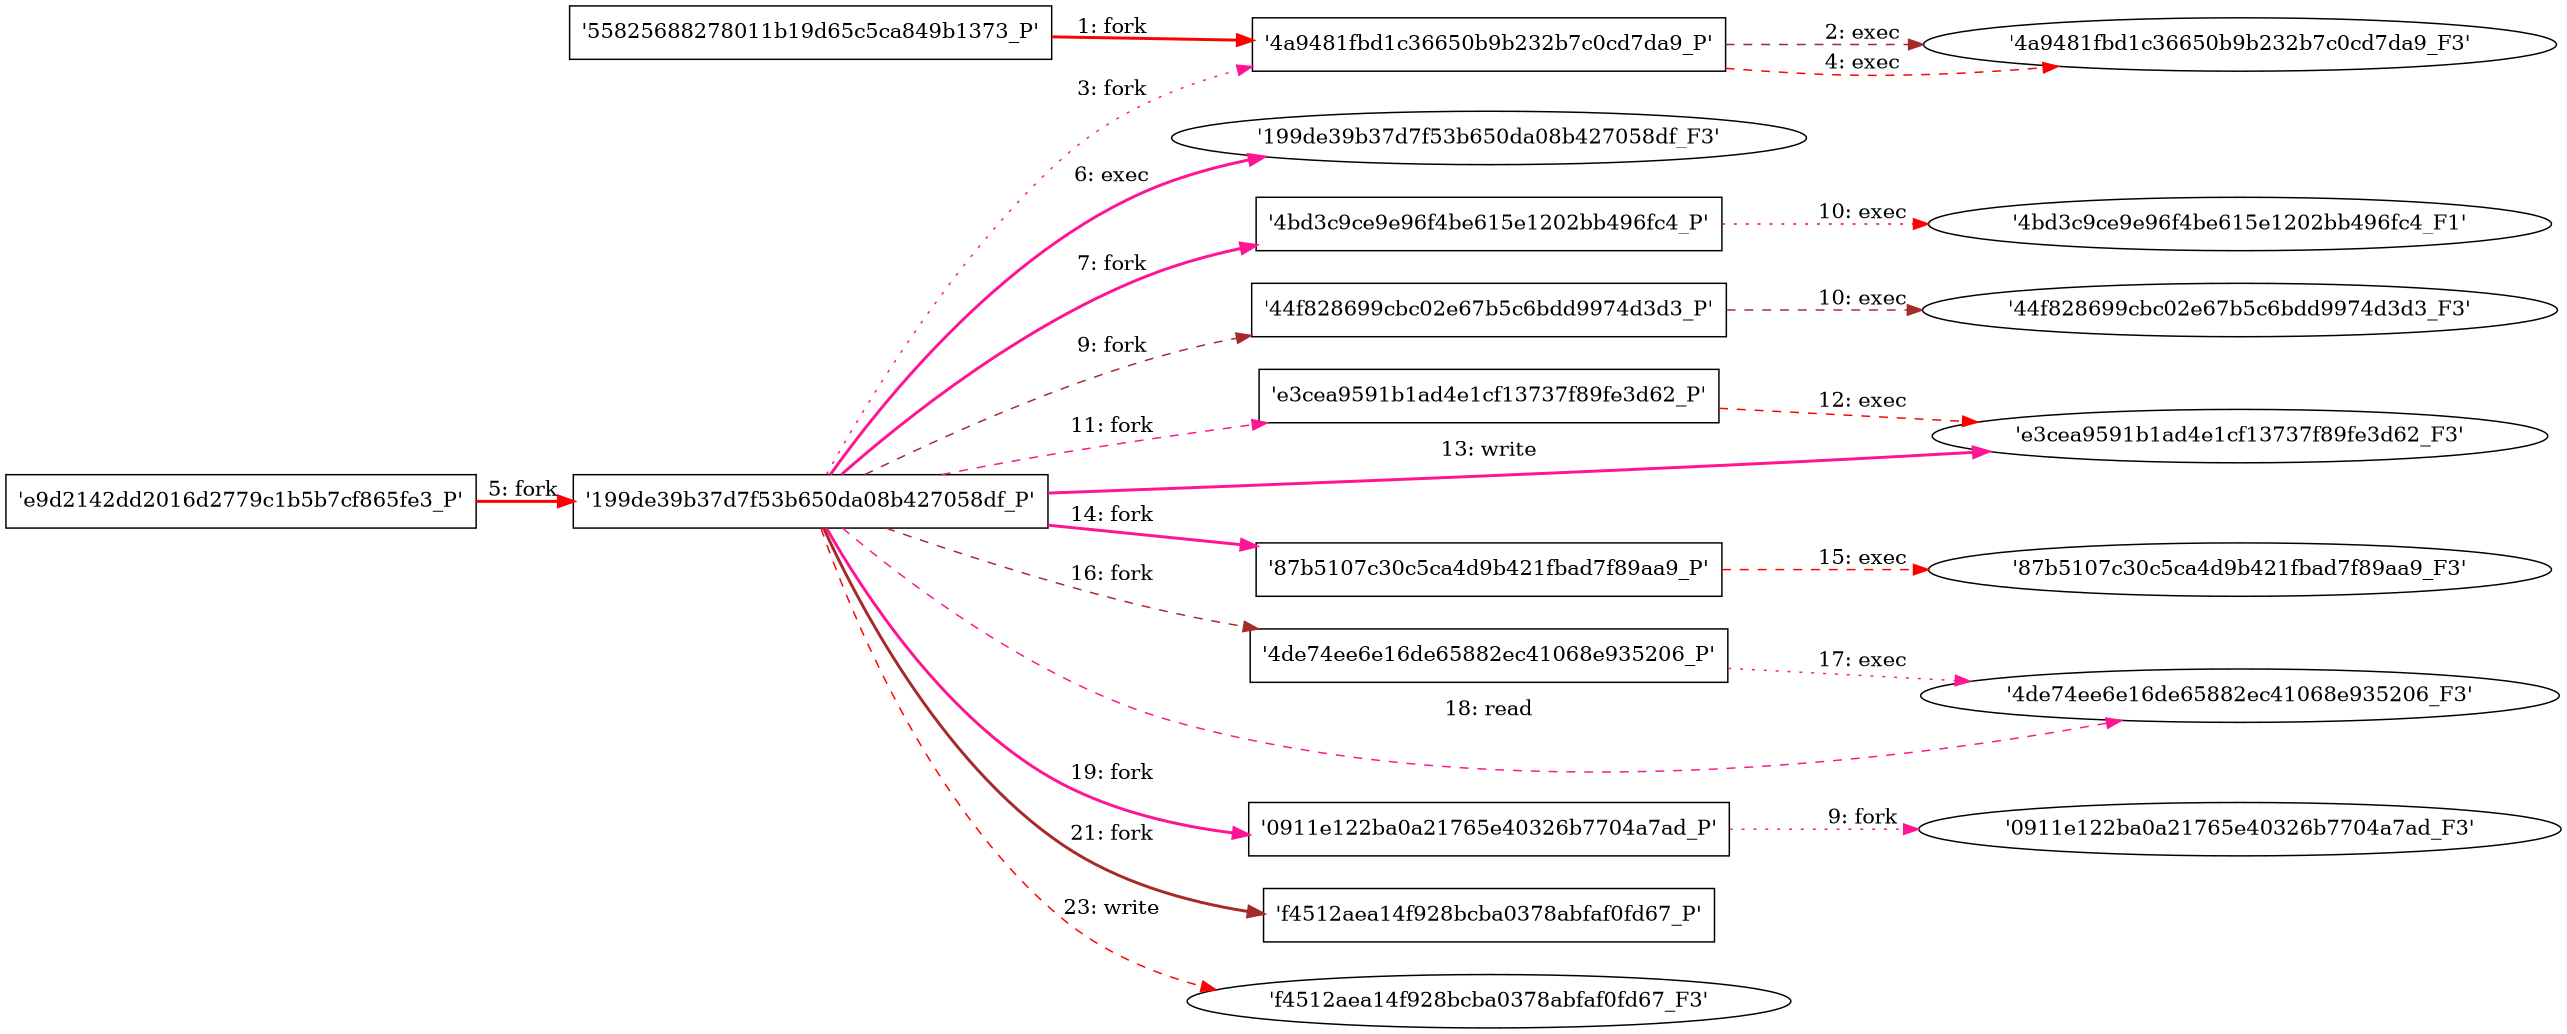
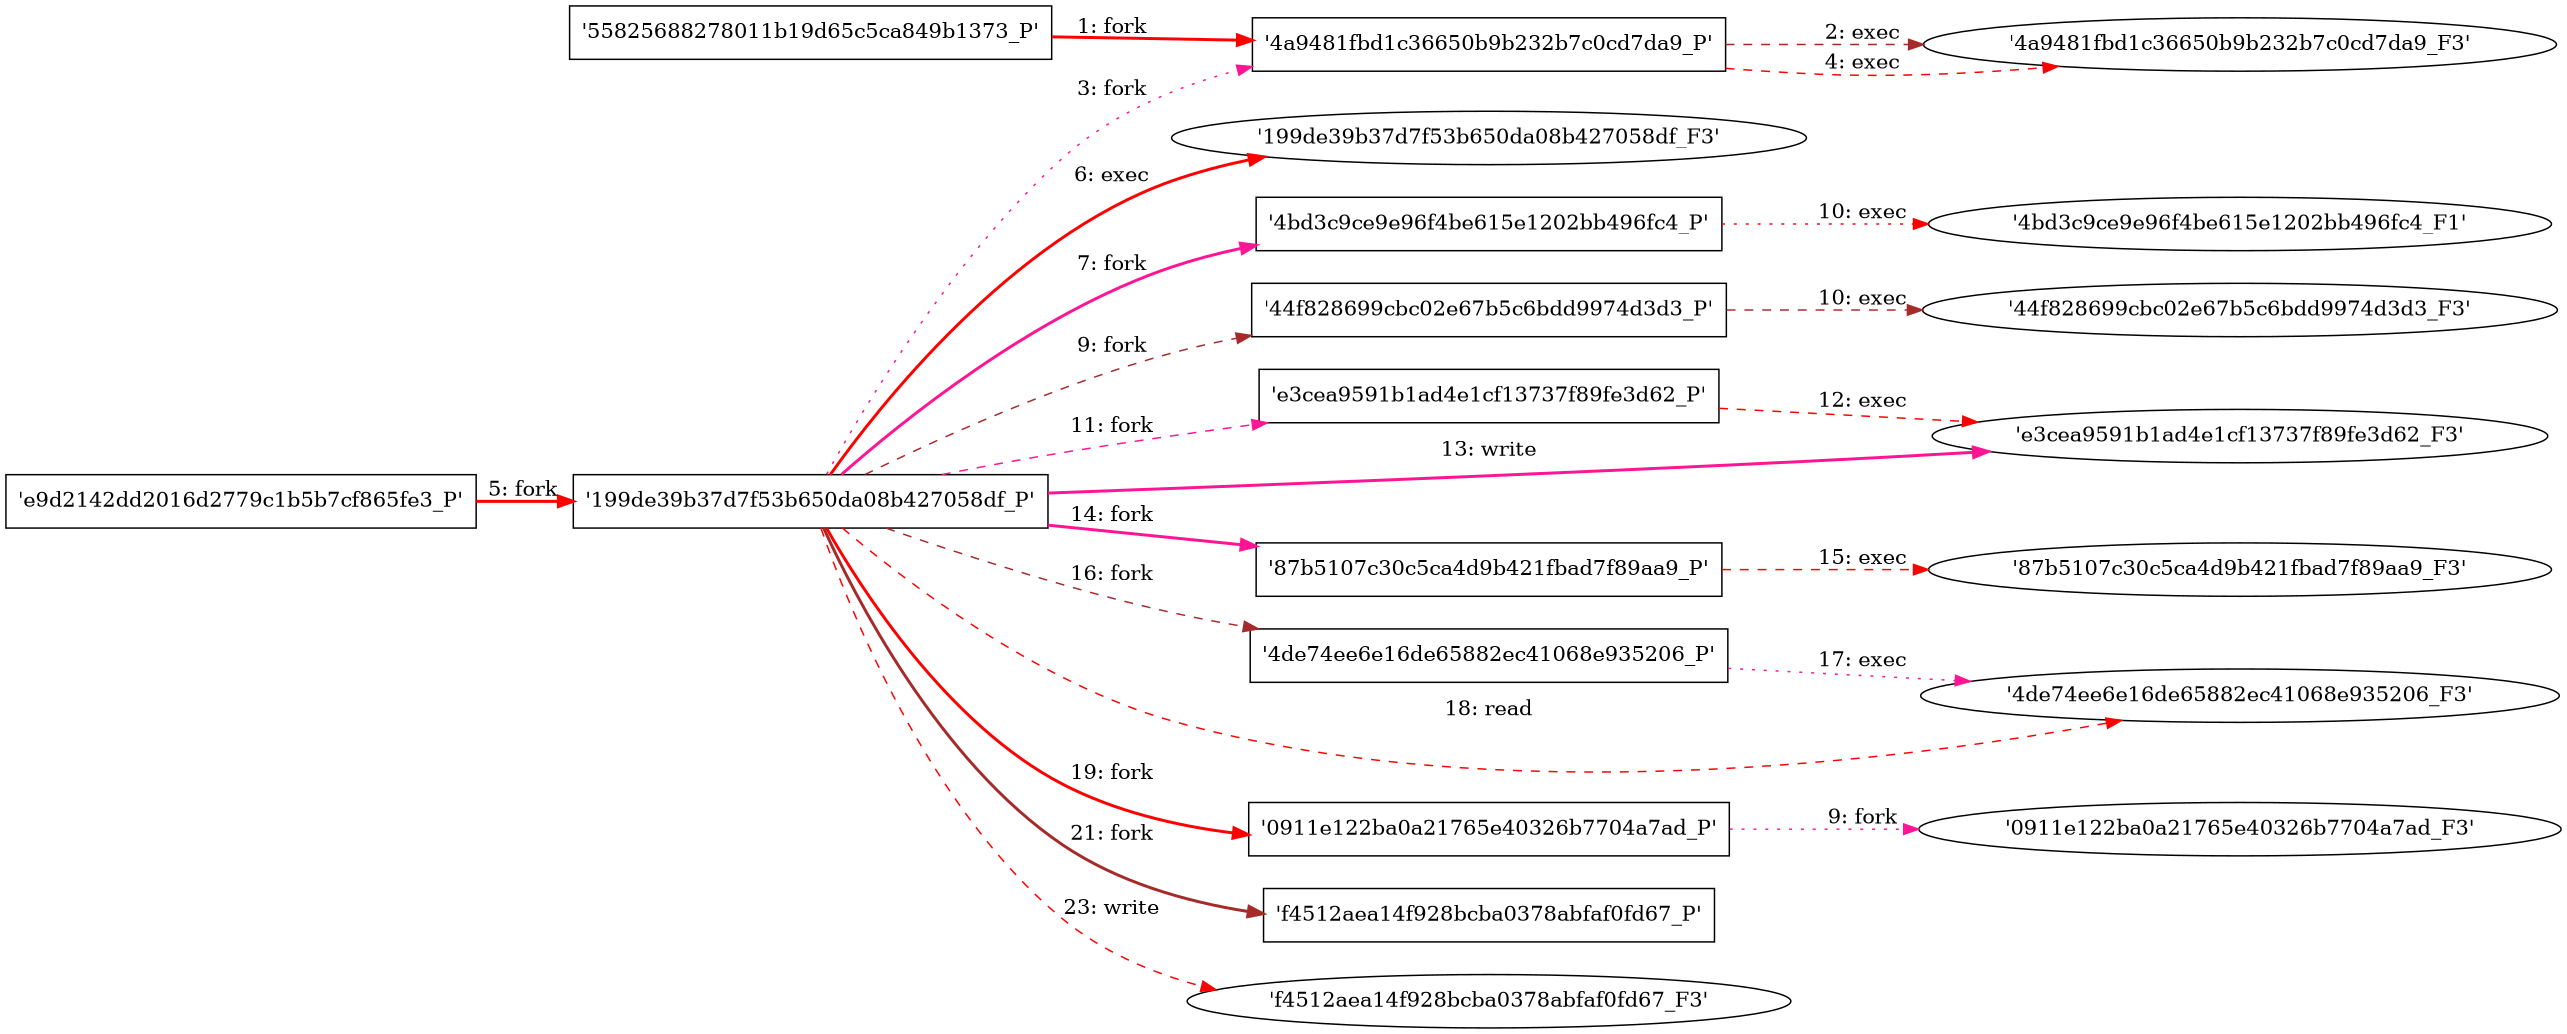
edge "'199de39b37d7f53b650da08b427058df_P'" -> "'199de39b37d7f53b650da08b427058df_F3'": color deeppink -> red
edge "'199de39b37d7f53b650da08b427058df_P'" -> "'0911e122ba0a21765e40326b7704a7ad_P'": color deeppink -> red
edge "'199de39b37d7f53b650da08b427058df_P'" -> "'4de74ee6e16de65882ec41068e935206_F3'": color deeppink -> red
